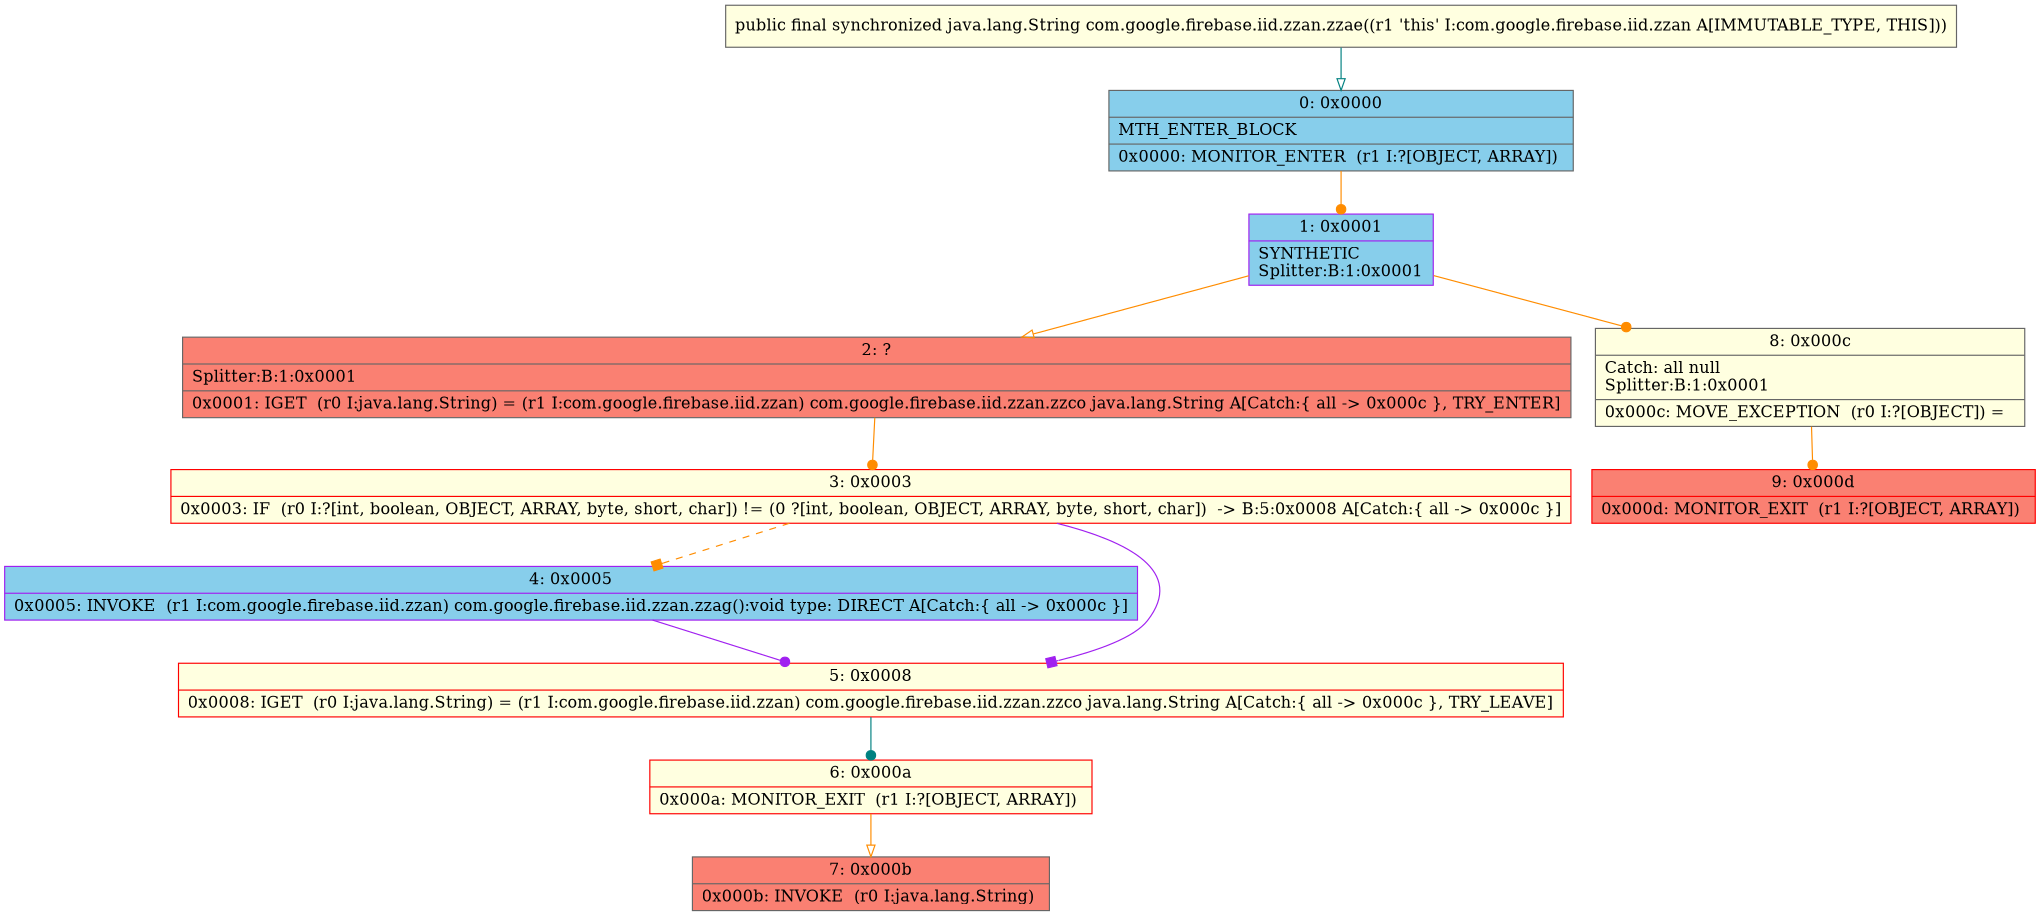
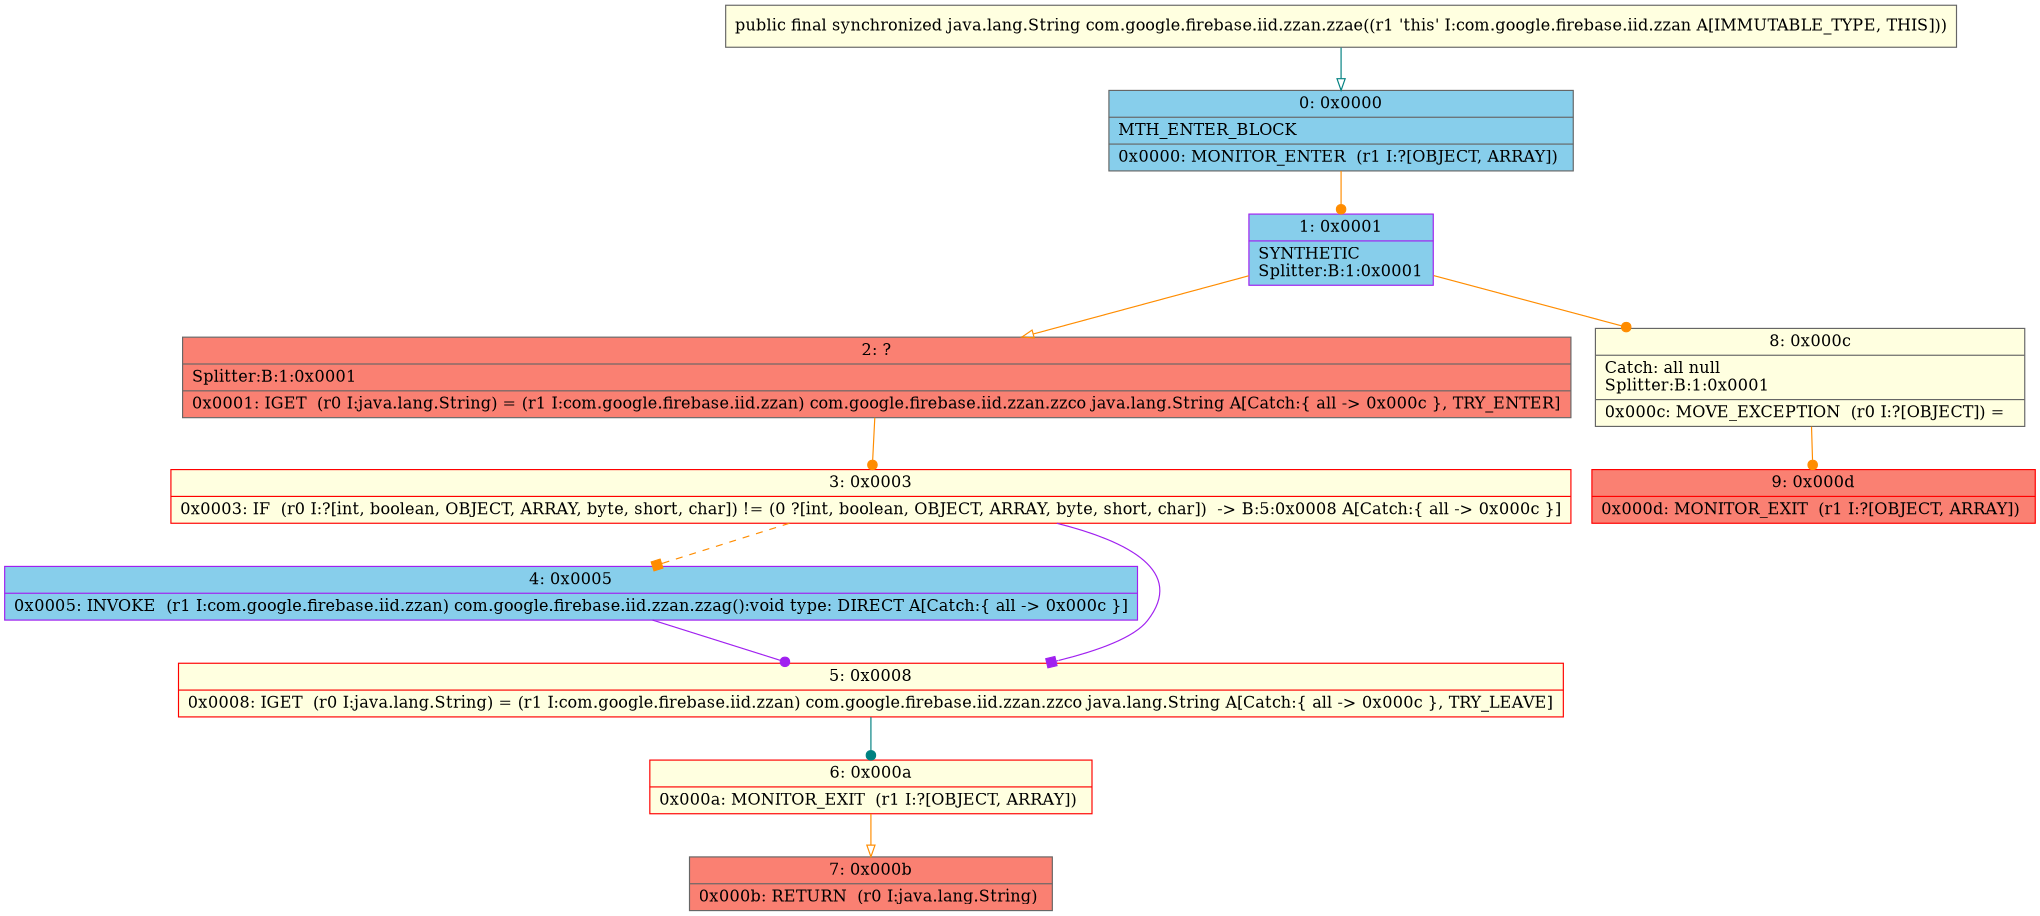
node "7: 0x000b": text "0x000b: INVOKE  (r0 I:java.lang.String)" -> "0x000b: RETURN  (r0 I:java.lang.String)"
